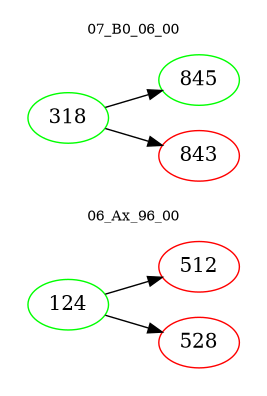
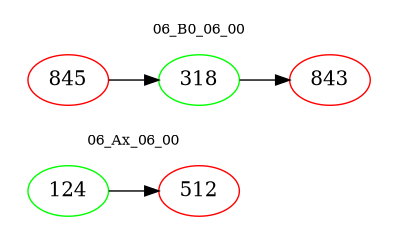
cluster "07_B0_06_00": label "07_B0_06_00" -> "06_B0_06_00"
node "845": color green -> red
edge "318" -> "845": reversed
cluster "06_Ax_96_00": label "06_Ax_96_00" -> "06_Ax_06_00"
node "528": removed
